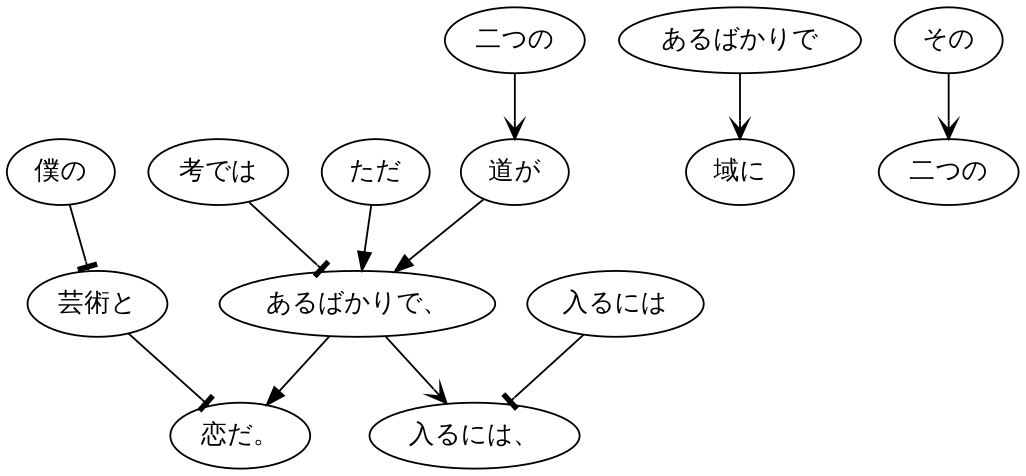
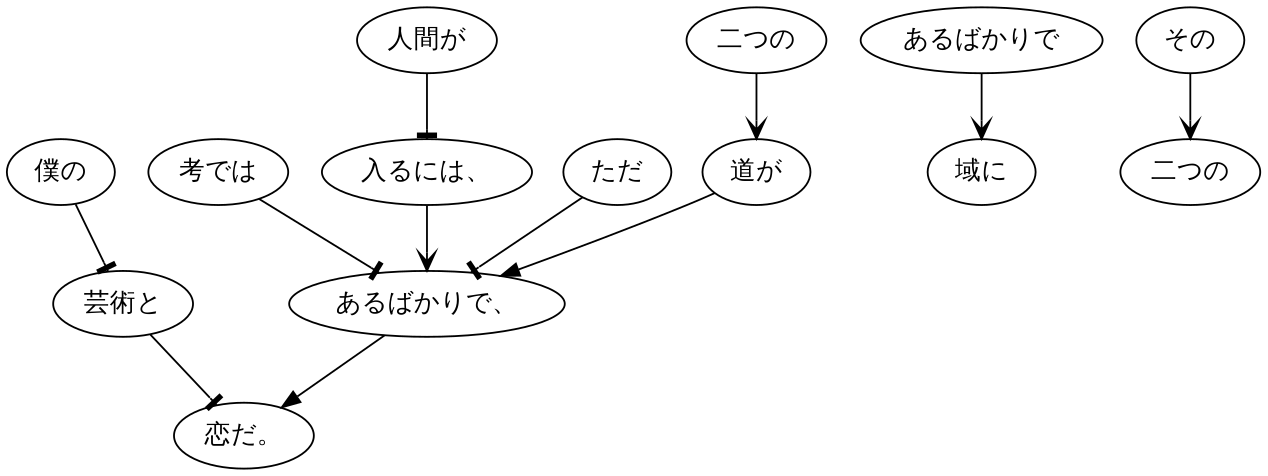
edge "ただ" -> "あるばかりで、": arrowhead normal -> tee
node "入るには": label "入るには" -> "人間が"
edge "あるばかりで、" -> "入るには、": reversed
